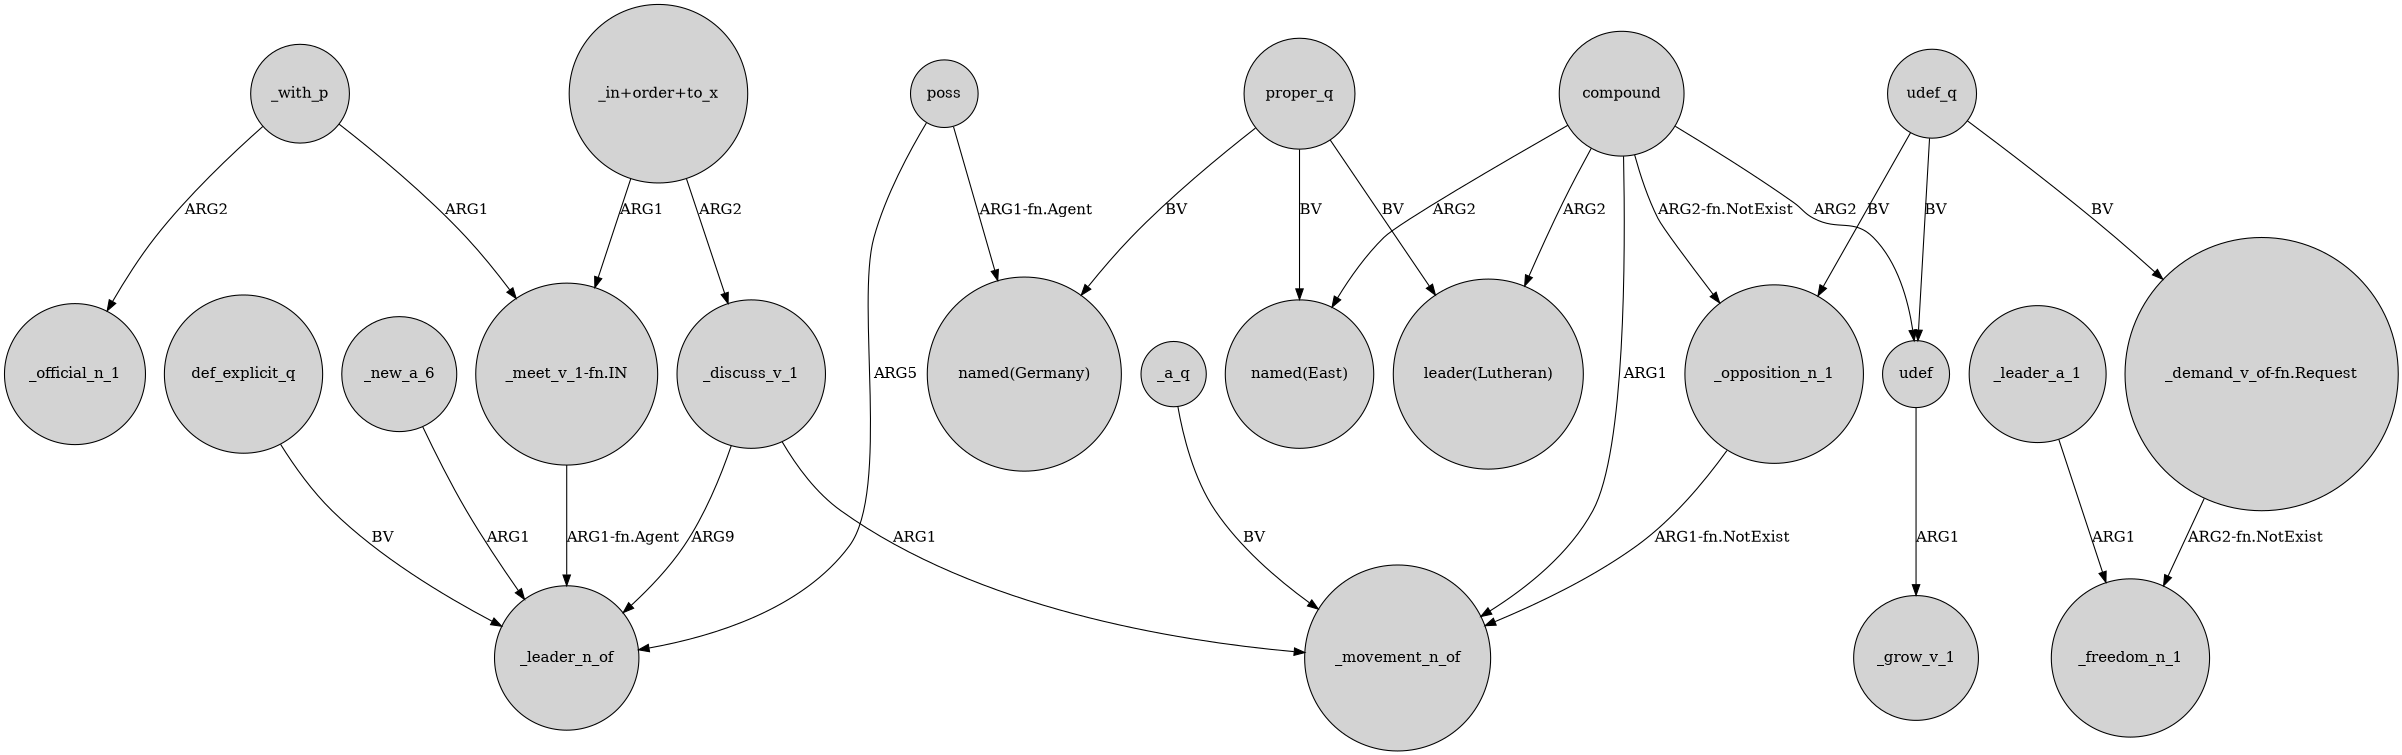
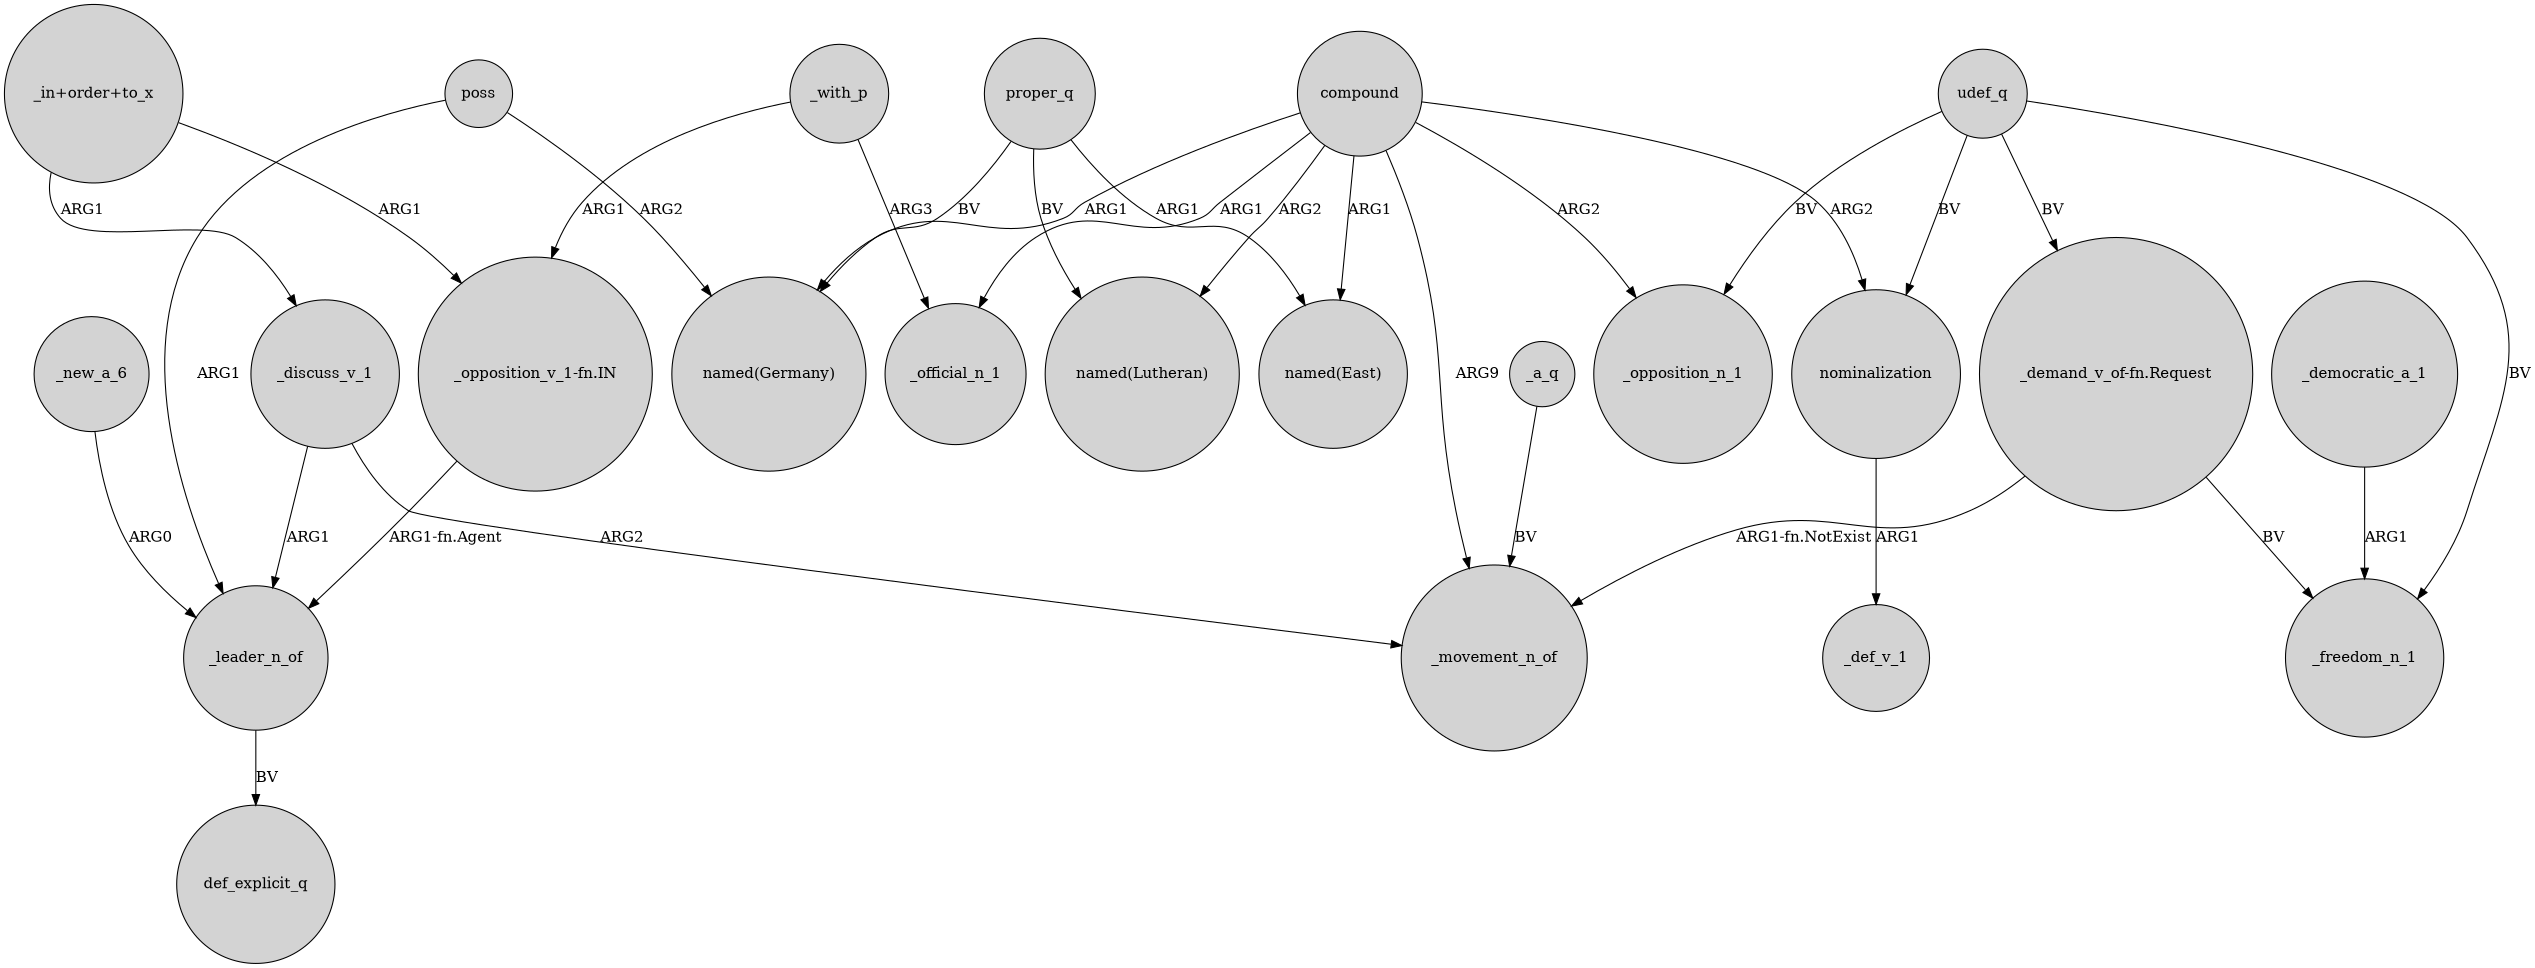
edge "_with_p" -> "_official_n_1": label "ARG2" -> "ARG3"
edge "_in+order+to_x" -> "_discuss_v_1": label "ARG2" -> "ARG1"
edge "poss" -> "named(Germany)": label "ARG1-fn.Agent" -> "ARG2"
edge "proper_q" -> "named(East)": label "BV" -> "ARG1"
edge "compound" -> "named(East)": label "ARG2" -> "ARG1"
edge "compound" -> "_opposition_n_1": label "ARG2-fn.NotExist" -> "ARG2"
edge "udef_q" -> "_freedom_n_1": added, label "BV"
edge "compound" -> "named(Germany)": added, label "ARG1"
edge "compound" -> "_official_n_1": added, label "ARG1"
node "_meet_v_1-fn.IN": label "_meet_v_1-fn.IN" -> "_opposition_v_1-fn.IN"
edge "poss" -> "_leader_n_of": label "ARG5" -> "ARG1"
node "leader(Lutheran)": label "leader(Lutheran)" -> "named(Lutheran)"
edge "compound" -> "_movement_n_of": label "ARG1" -> "ARG9"
node "udef": label "udef" -> "nominalization"
node "_leader_a_1": label "_leader_a_1" -> "_democratic_a_1"
edge "_new_a_6" -> "_leader_n_of": label "ARG1" -> "ARG0"
edge "_discuss_v_1" -> "_leader_n_of": label "ARG9" -> "ARG1"
edge "_discuss_v_1" -> "_movement_n_of": label "ARG1" -> "ARG2"
edge "_demand_v_of-fn.Request" -> "_freedom_n_1": label "ARG2-fn.NotExist" -> "BV"
edge "def_explicit_q" -> "_leader_n_of": reversed
edge "_opposition_n_1" -> "_movement_n_of": now "_demand_v_of-fn.Request" -> "_movement_n_of"
node "_grow_v_1": label "_grow_v_1" -> "_def_v_1"
